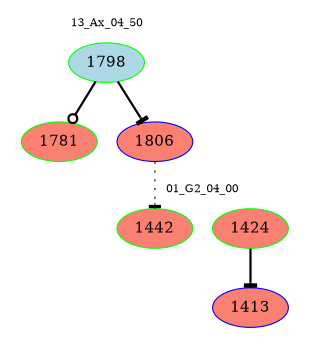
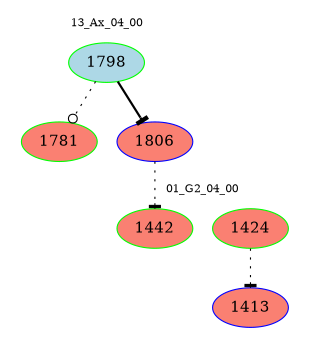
cluster "13_Ax_04_50": label "13_Ax_04_50" -> "13_Ax_04_00"
edge "1798" -> "1781": style bold -> dotted
edge "1424" -> "1413": style bold -> dotted
